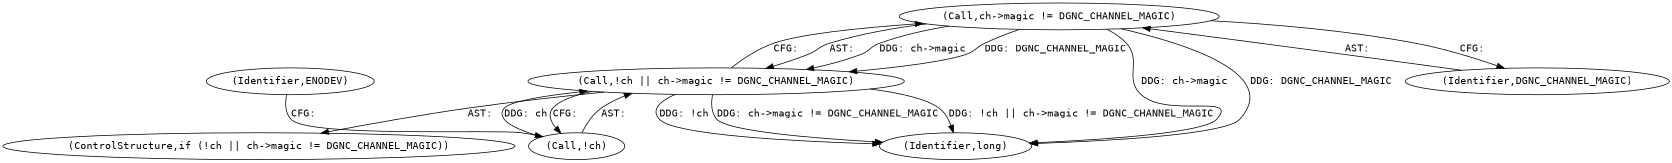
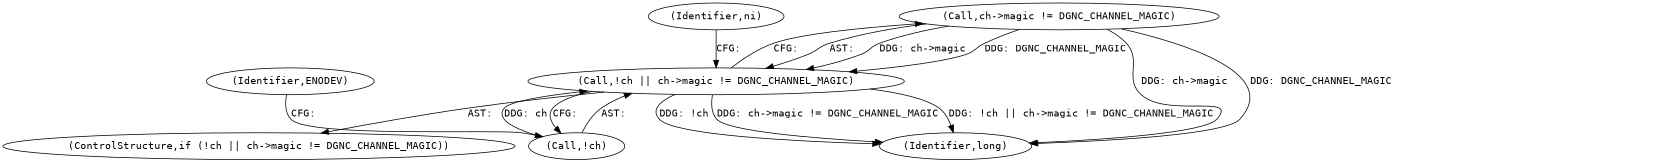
node "(Identifier,ni)": added
node "(Identifier,DGNC_CHANNEL_MAGIC)": removed
